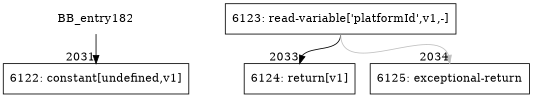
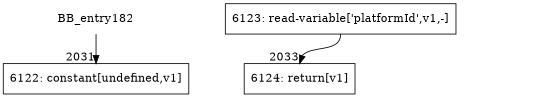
node "6125: exceptional-return": removed
